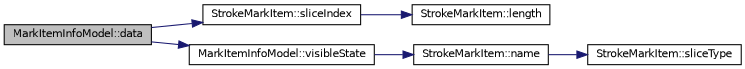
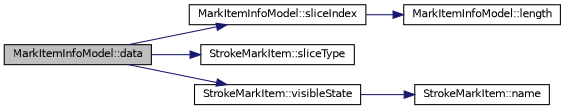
node "StrokeMarkItem::sliceIndex": label "StrokeMarkItem::sliceIndex" -> "MarkItemInfoModel::sliceIndex"
node "StrokeMarkItem::length": label "StrokeMarkItem::length" -> "MarkItemInfoModel::length"
node "MarkItemInfoModel::visibleState": label "MarkItemInfoModel::visibleState" -> "StrokeMarkItem::visibleState"
edge "StrokeMarkItem::name" -> "StrokeMarkItem::sliceType": now "MarkItemInfoModel::data" -> "StrokeMarkItem::sliceType"
